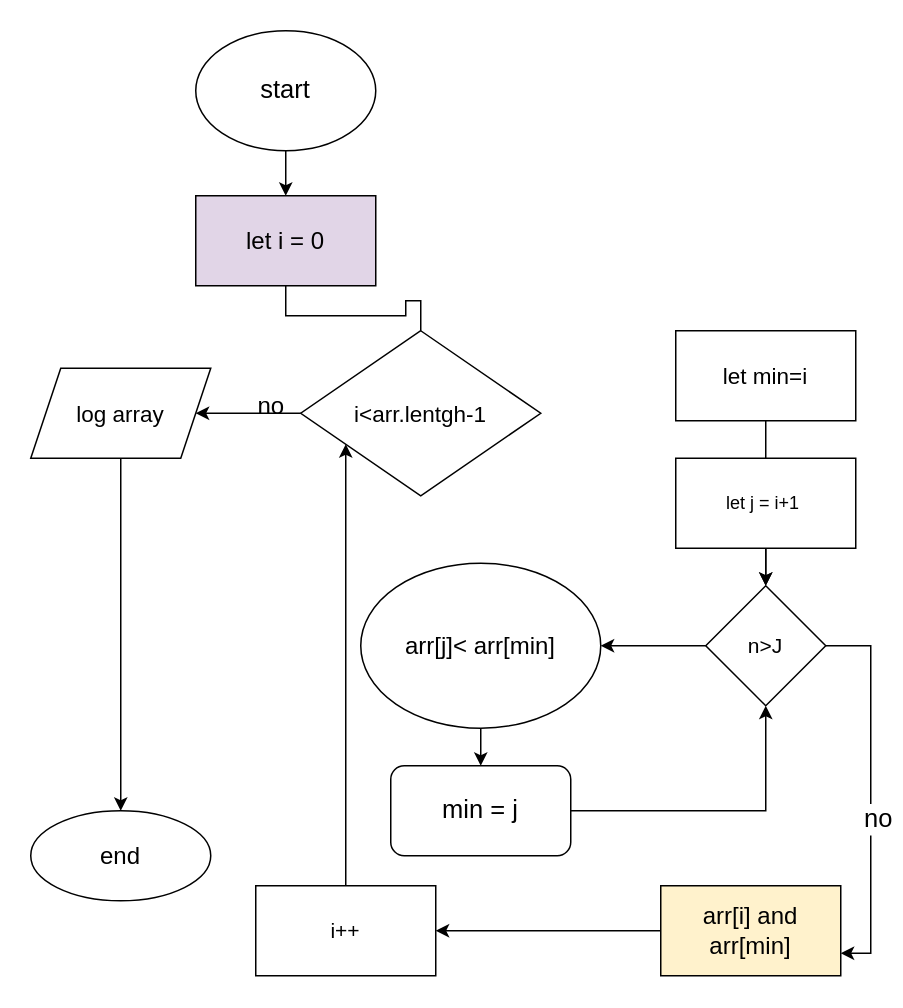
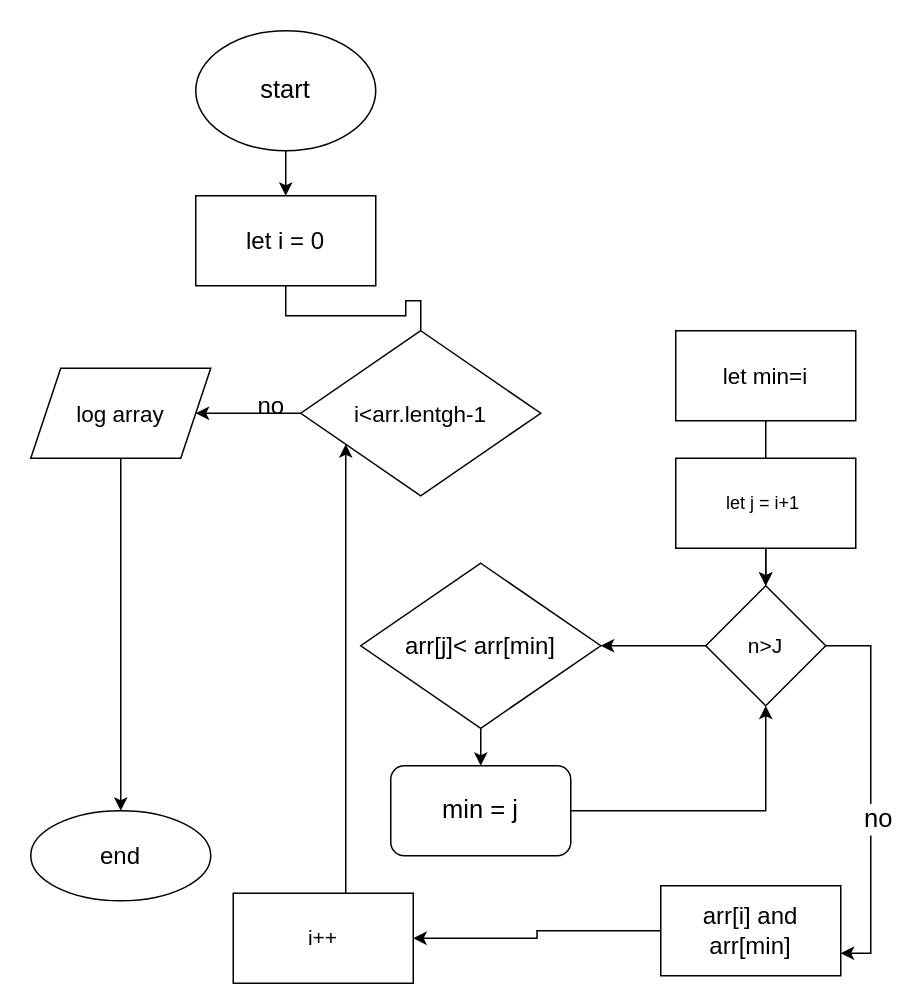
node "let i = 0": fillcolor #e1d5e7 -> #ffffff
node "arr[j]< arr[min]": shape ellipse -> diamond
node "i++": moved (346, 931) -> (323, 938)
node "arr[i] and arr[min]": fillcolor #fff2cc -> #ffffff
